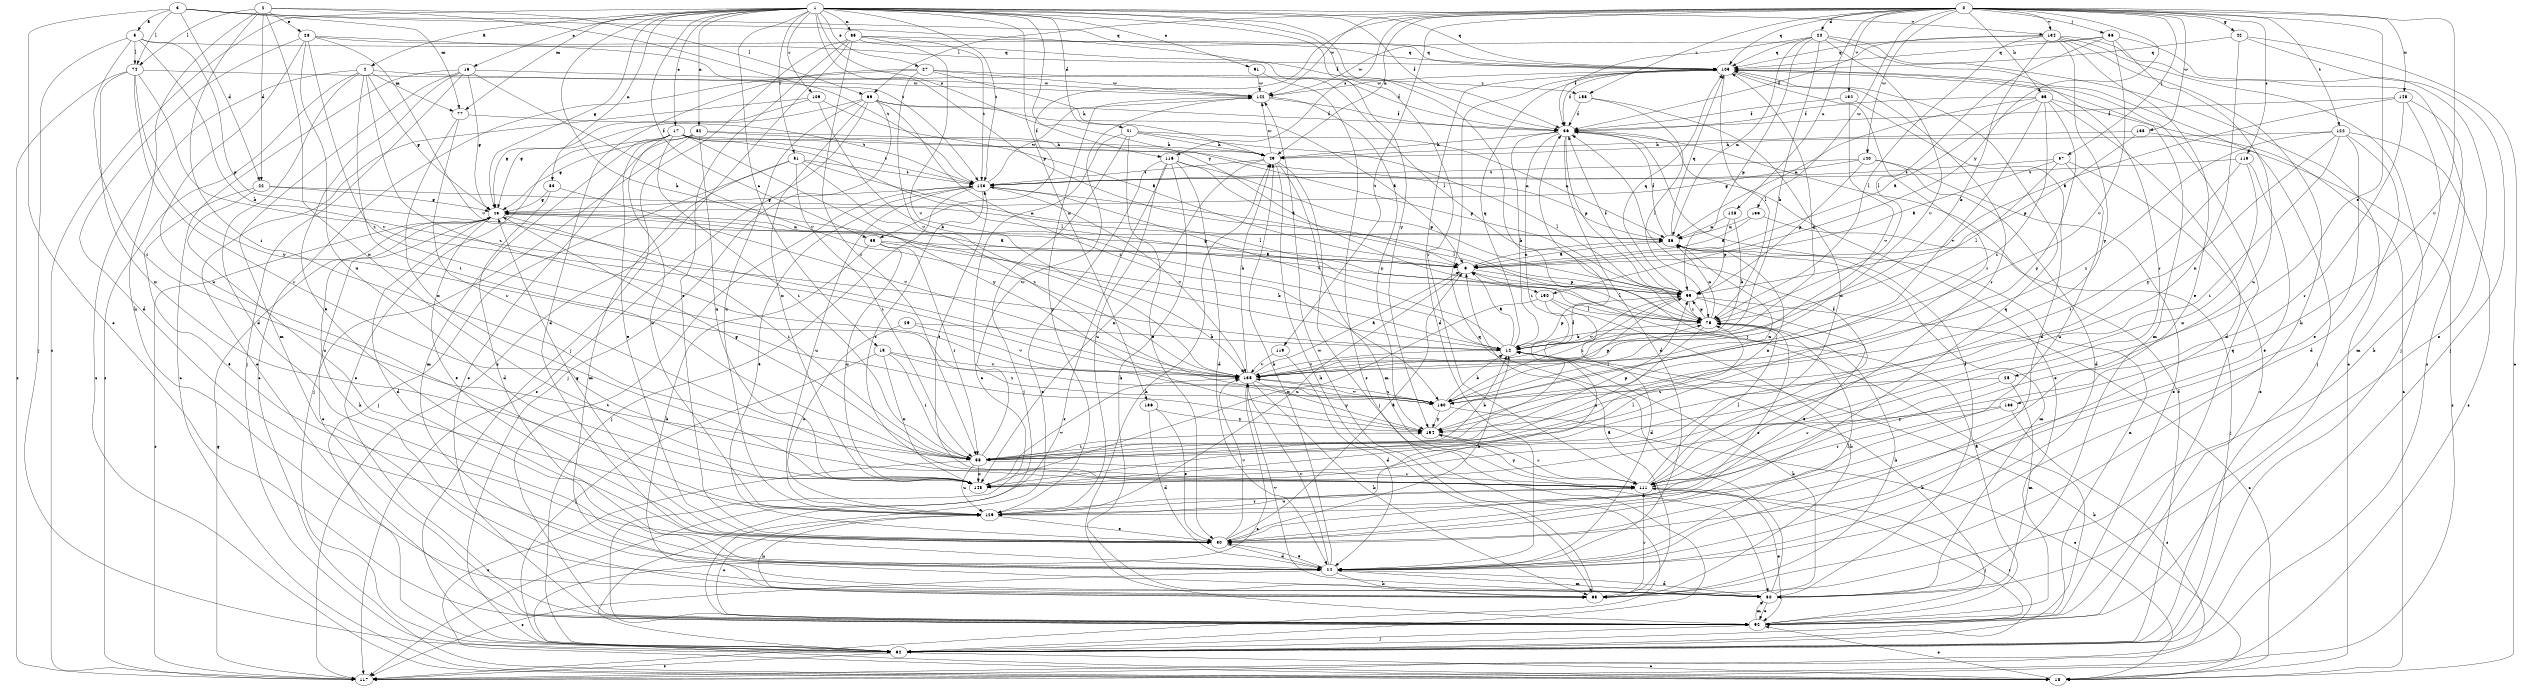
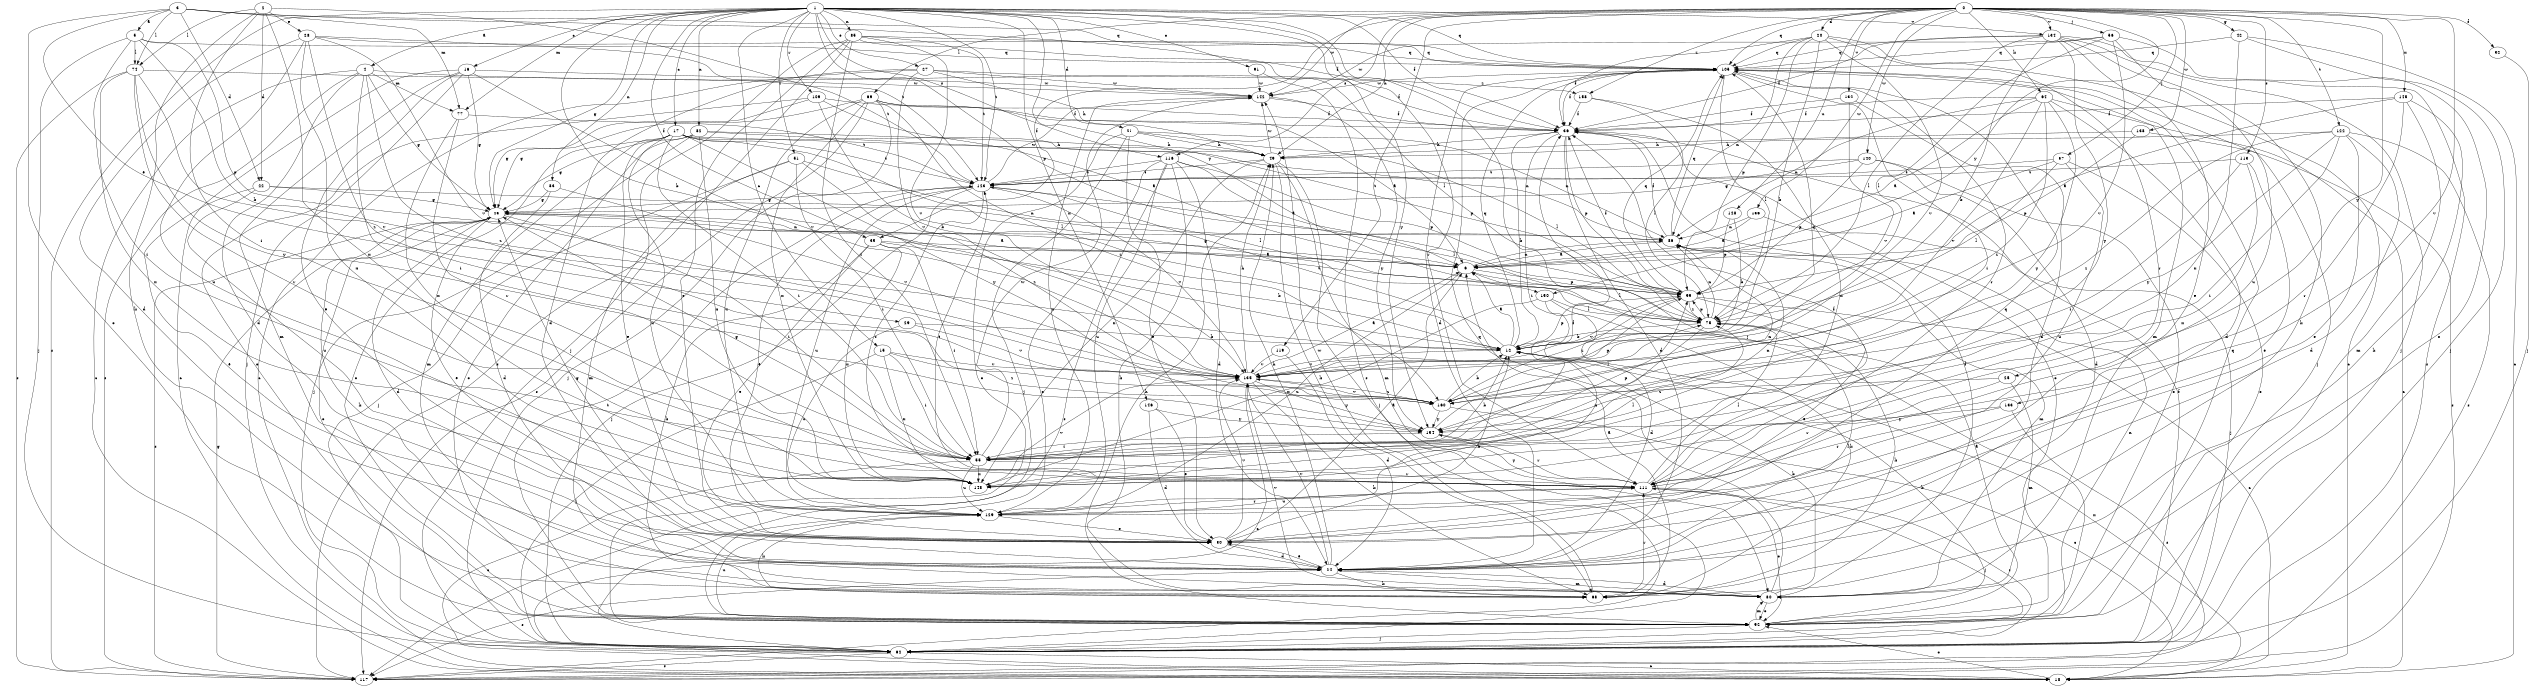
edge "2" -> "69": removed, label "l"
node "32": added
node "65": label "65" -> "64"
edge "109" -> "36": added, label "f"
edge "51" -> "123": now "116" -> "123"
edge "0" -> "25": label "e" -> "y"
edge "128" -> "86": removed, label "n"
edge "3" -> "29": added, label "e"
edge "142" -> "129": label "y" -> "u"
node "186": label "186" -> "146"
edge "55" -> "154": reversed
edge "75" -> "30": now "35" -> "30"
edge "18" -> "12": label "b" -> "x"
